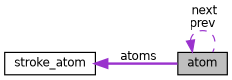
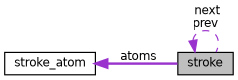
node "atom": label "atom" -> "stroke"
